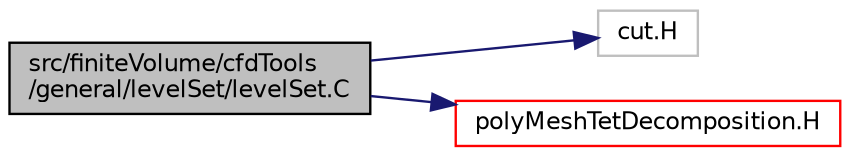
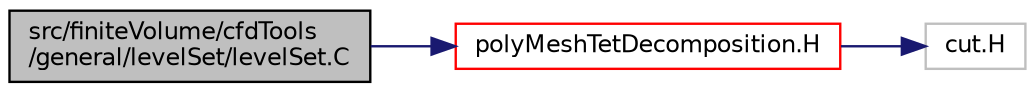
edge "src/finiteVolume/cfdTools /general/levelSet/levelSet.C" -> "cut.H": now "polyMeshTetDecomposition.H" -> "cut.H"
